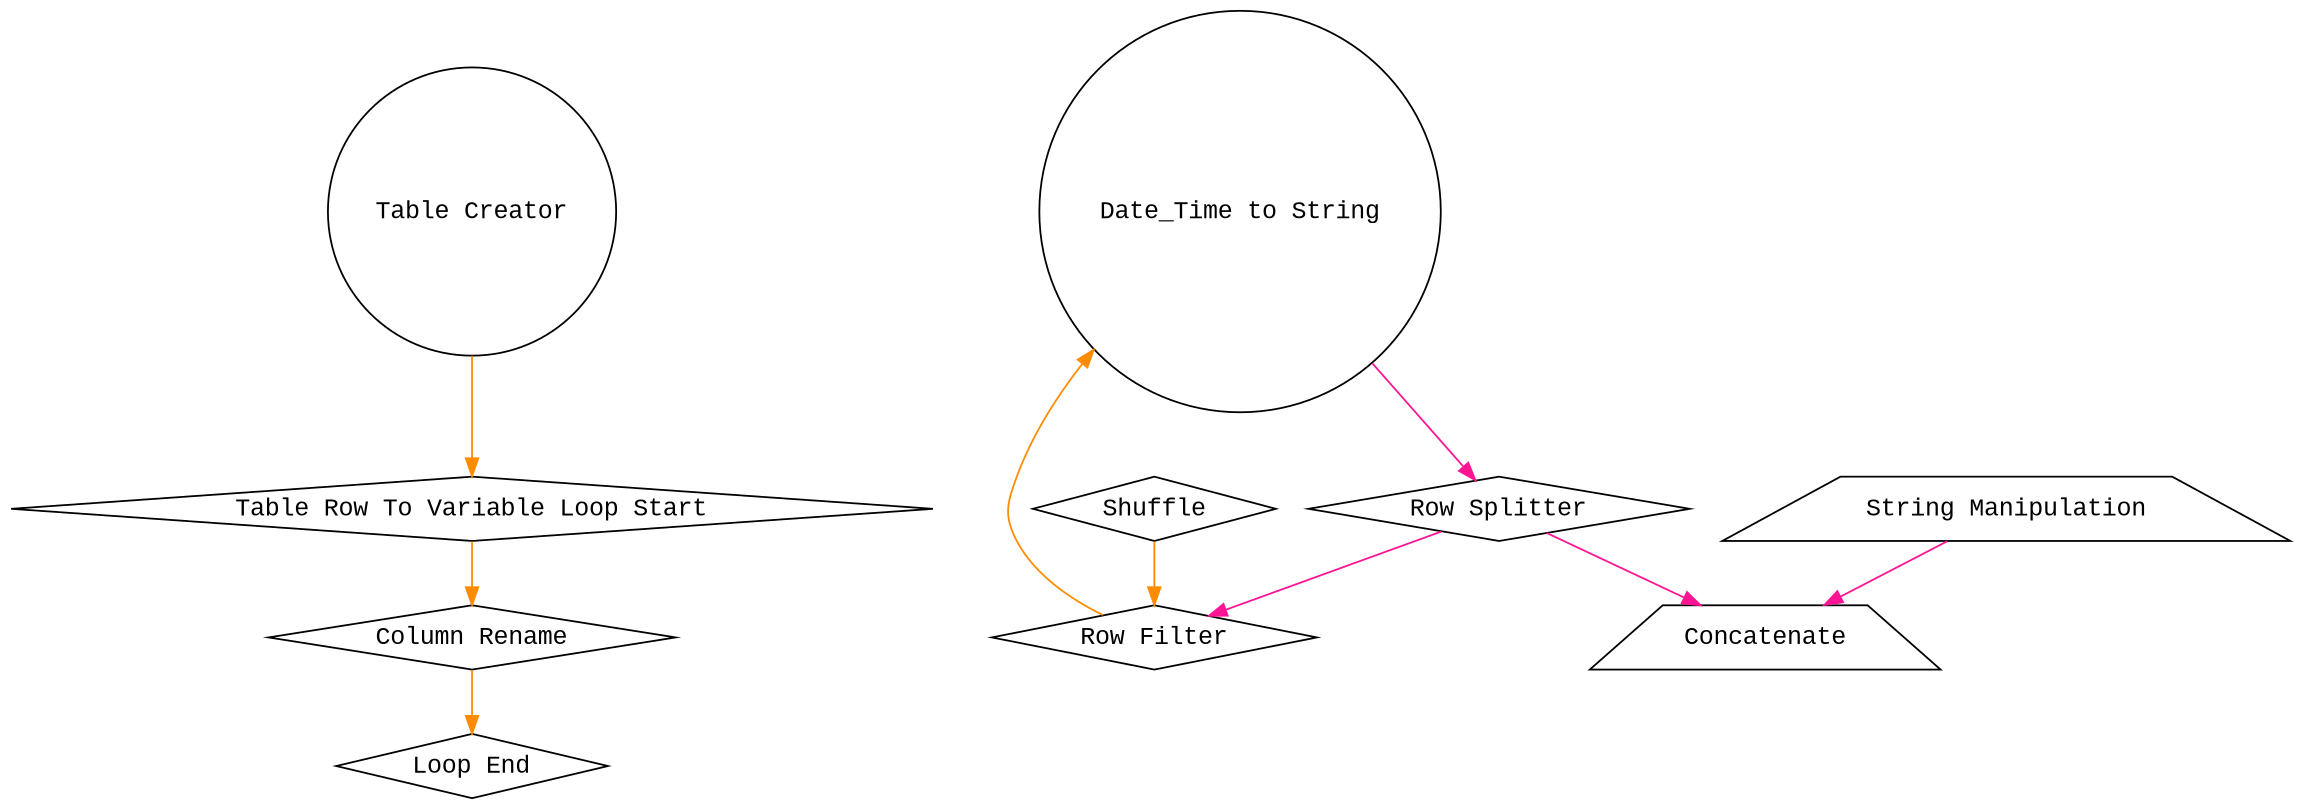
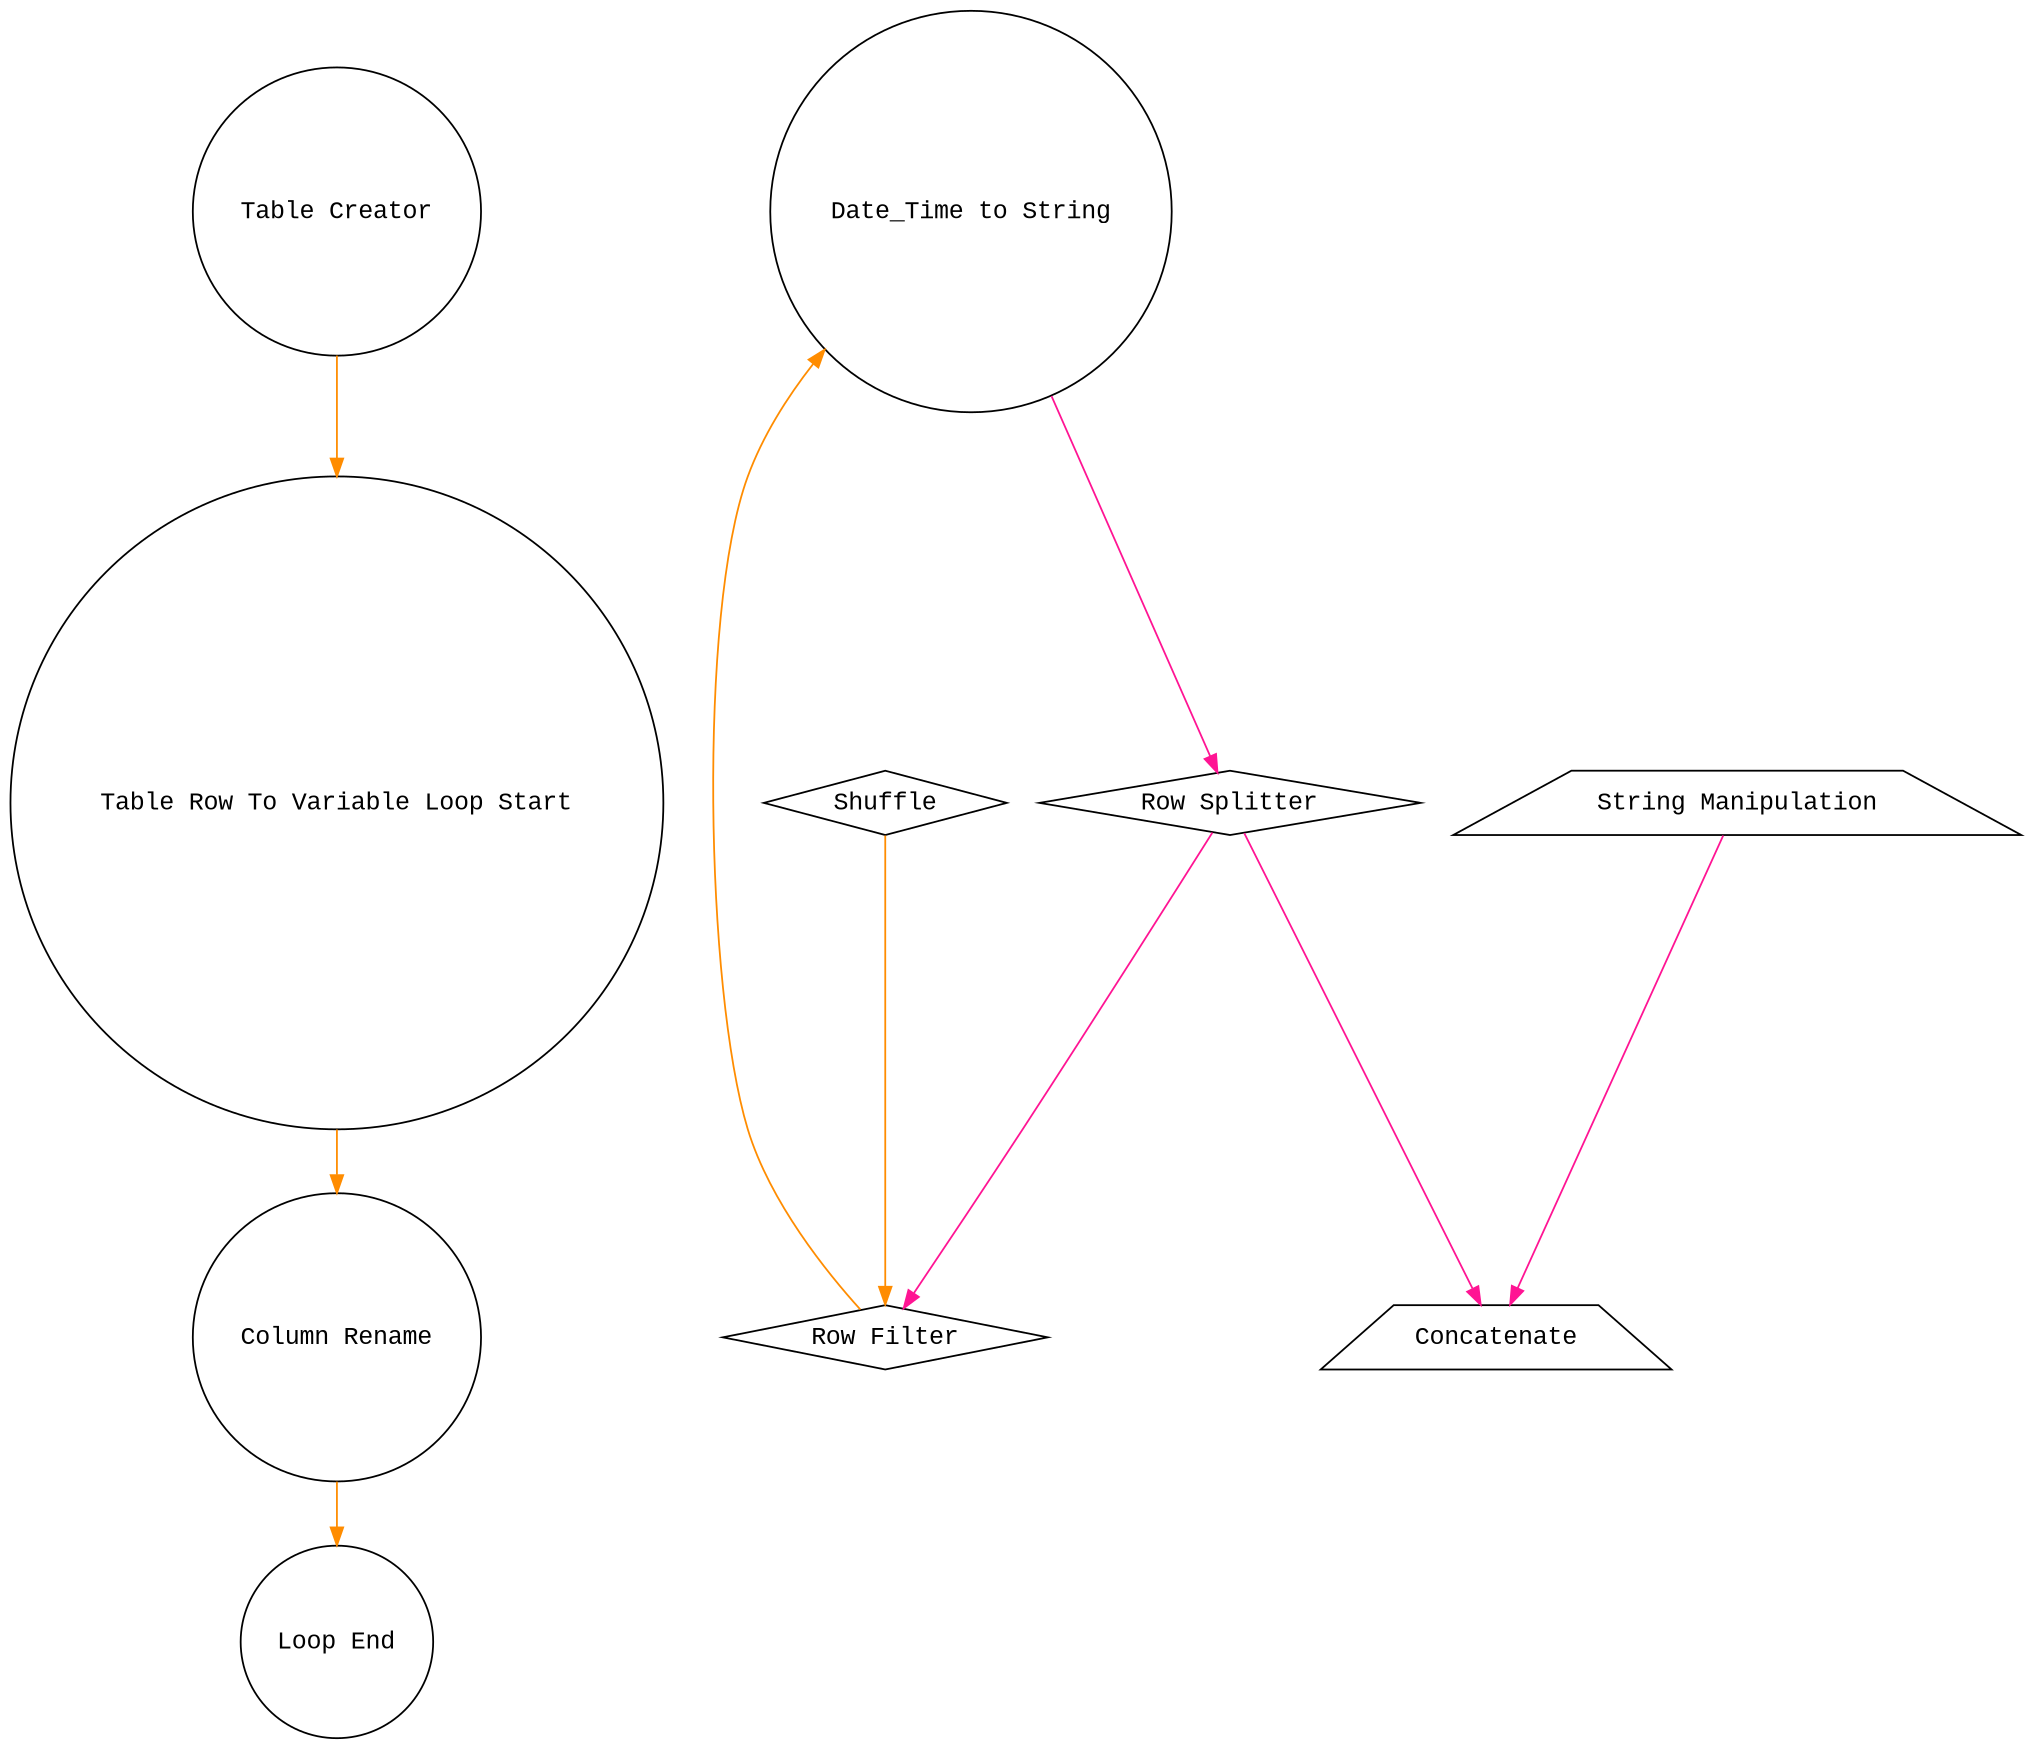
node "Table Row To Variable Loop Start": shape diamond -> circle
node "Column Rename": shape diamond -> circle
node "Loop End": shape diamond -> circle
